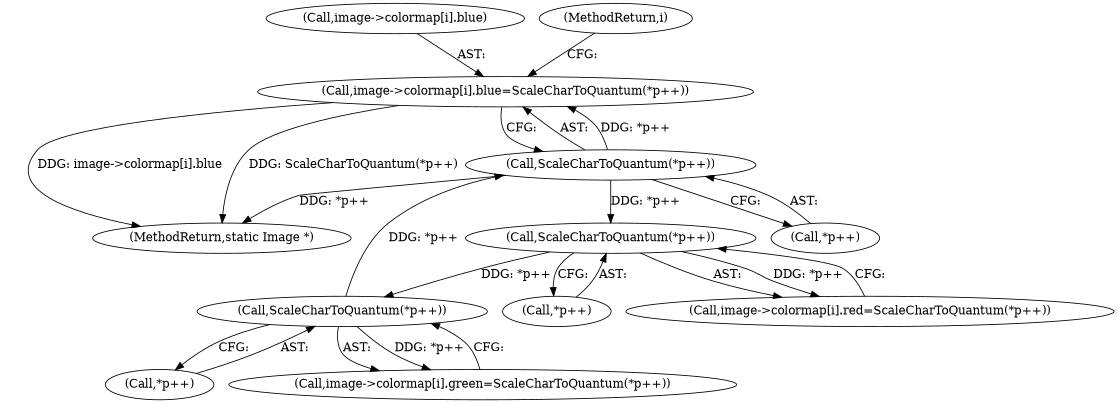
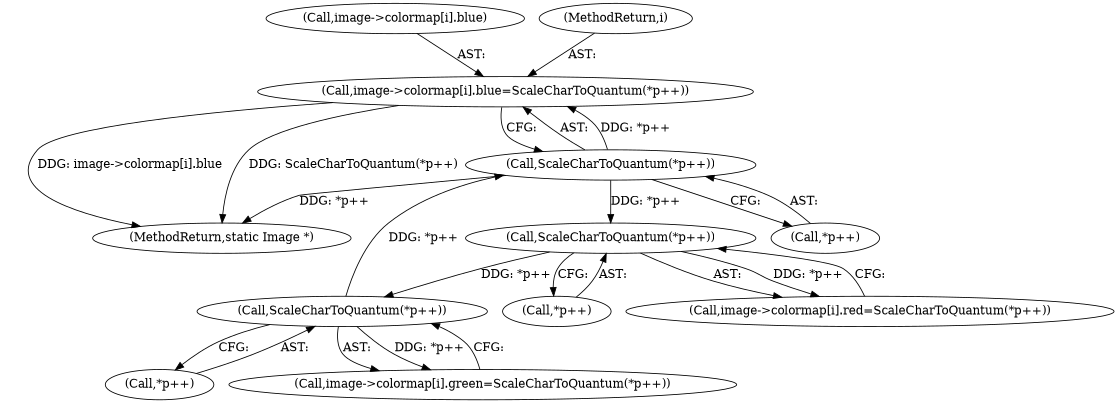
edge "(MethodReturn,i)" -> "(Call,image->colormap[i].blue=ScaleCharToQuantum(*p++))": label "CFG: " -> "AST: "
